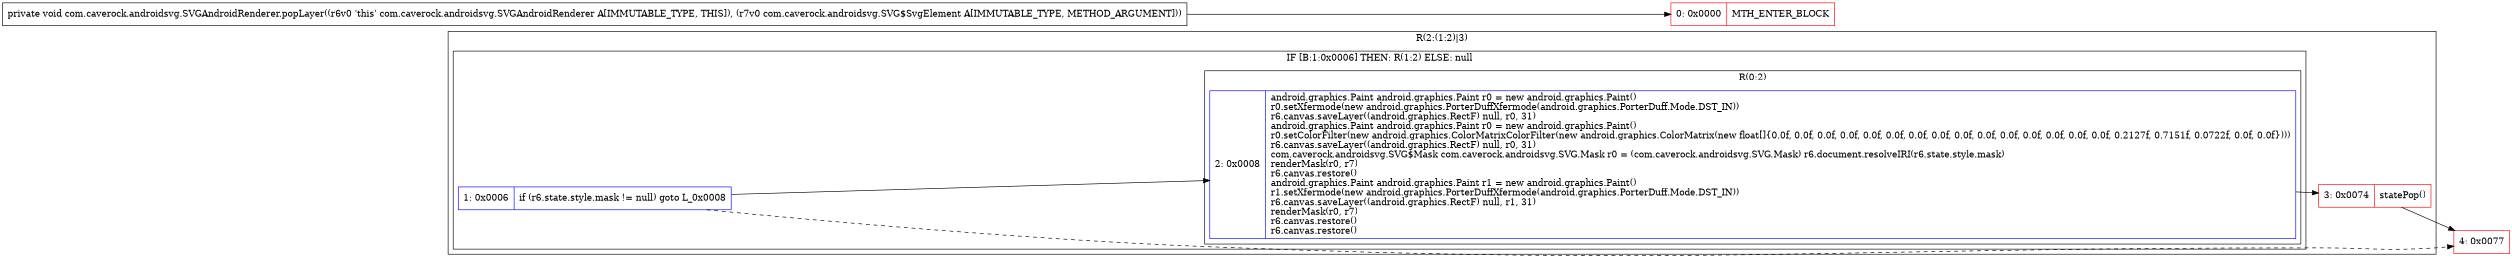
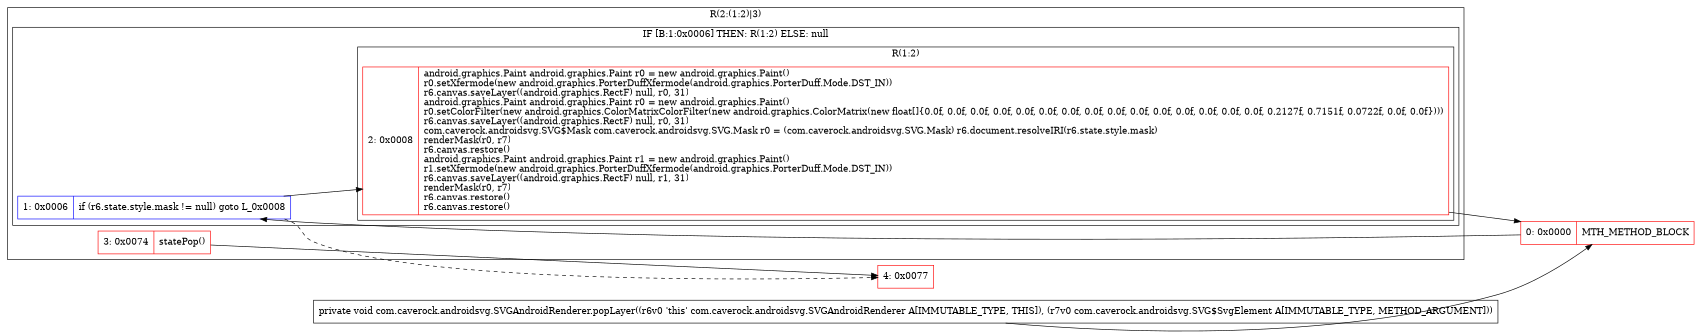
node "0: 0x0000": text "MTH_ENTER_BLOCK" -> "MTH_METHOD_BLOCK"
cluster "R(0:2)": label "R(0:2)" -> "R(1:2)"
node "2: 0x0008": color blue -> red
edge "2: 0x0008" -> "3: 0x0074": now "2: 0x0008" -> "0: 0x0000"
edge "0: 0x0000" -> "1: 0x0006": added
